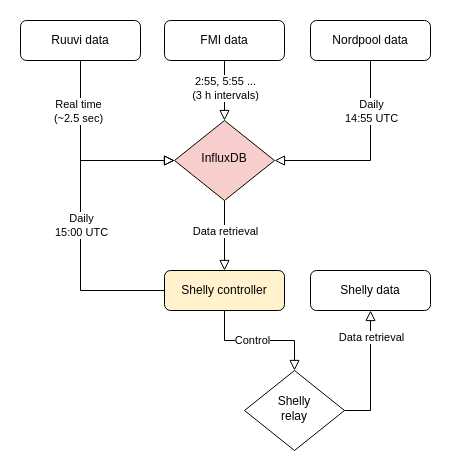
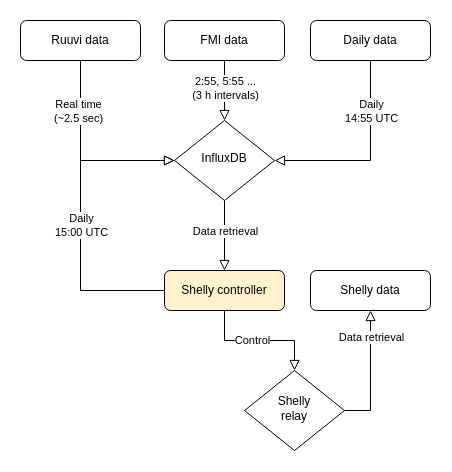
node "Nordpool data": label "Nordpool data" -> "Daily data"
node "InfluxDB": fillcolor #f8cecc -> #ffffff
